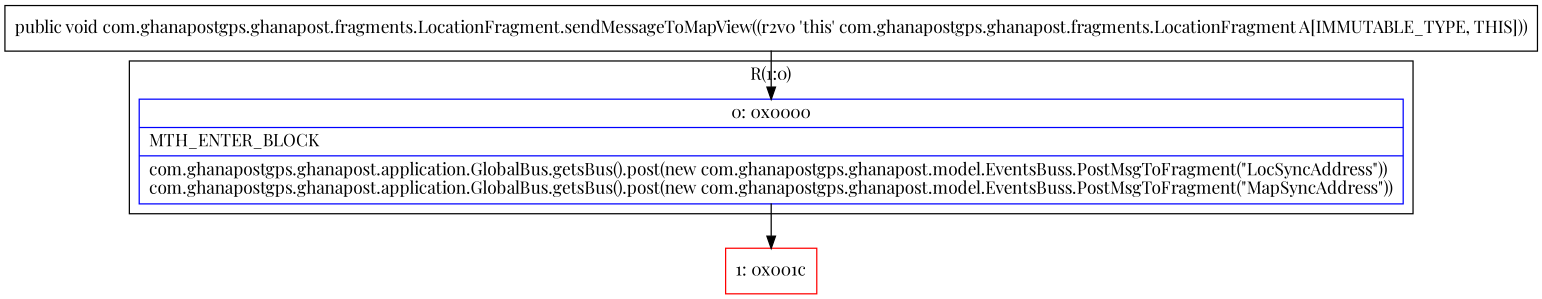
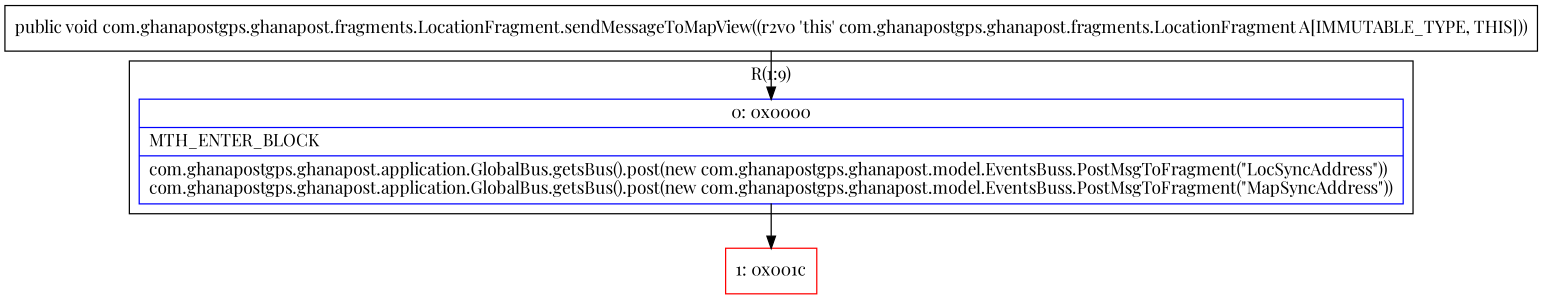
cluster "R(1:0)": label "R(1:0)" -> "R(1:9)"
